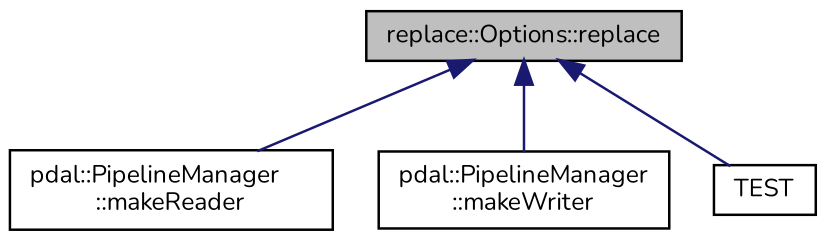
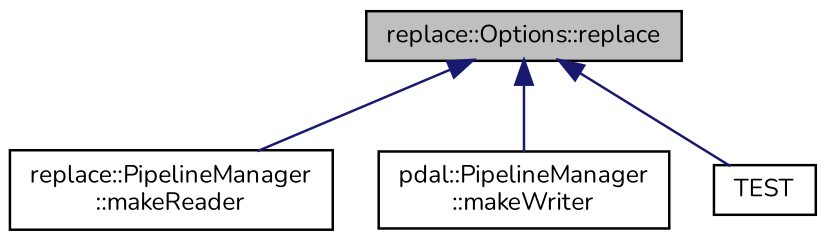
node "pdal::PipelineManager ::makeReader": label "pdal::PipelineManager ::makeReader" -> "replace::PipelineManager ::makeReader"
